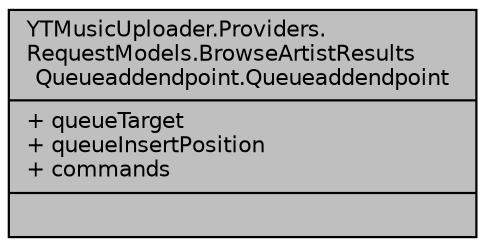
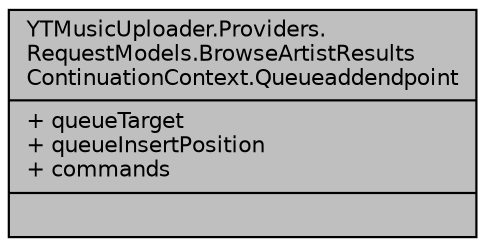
node "YTMusicUploader.Providers.": text "Queueaddendpoint.Queueaddendpoint" -> "ContinuationContext.Queueaddendpoint"
